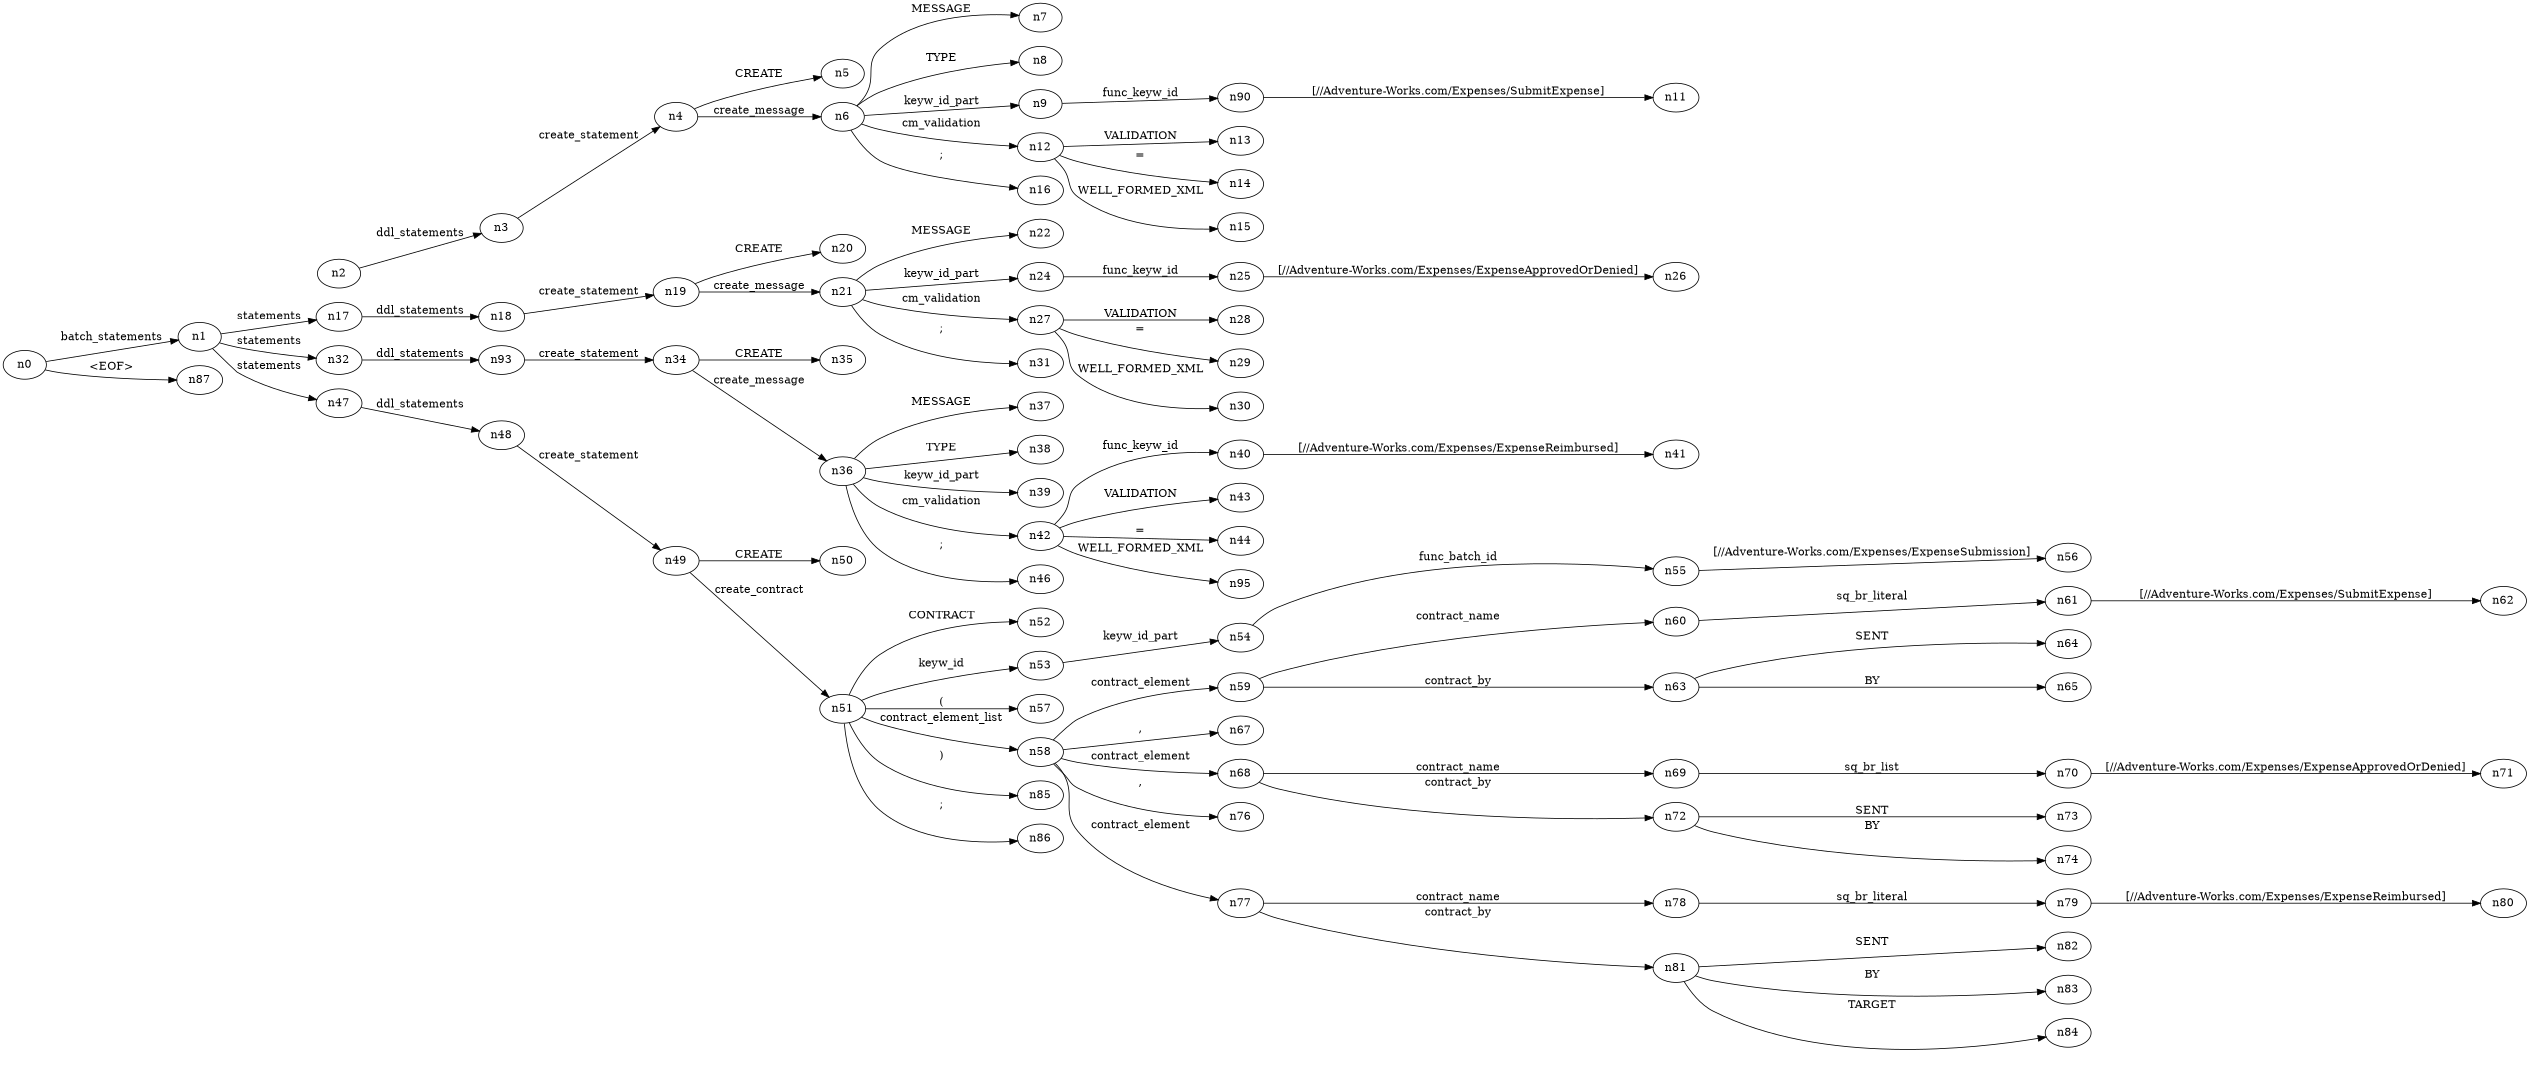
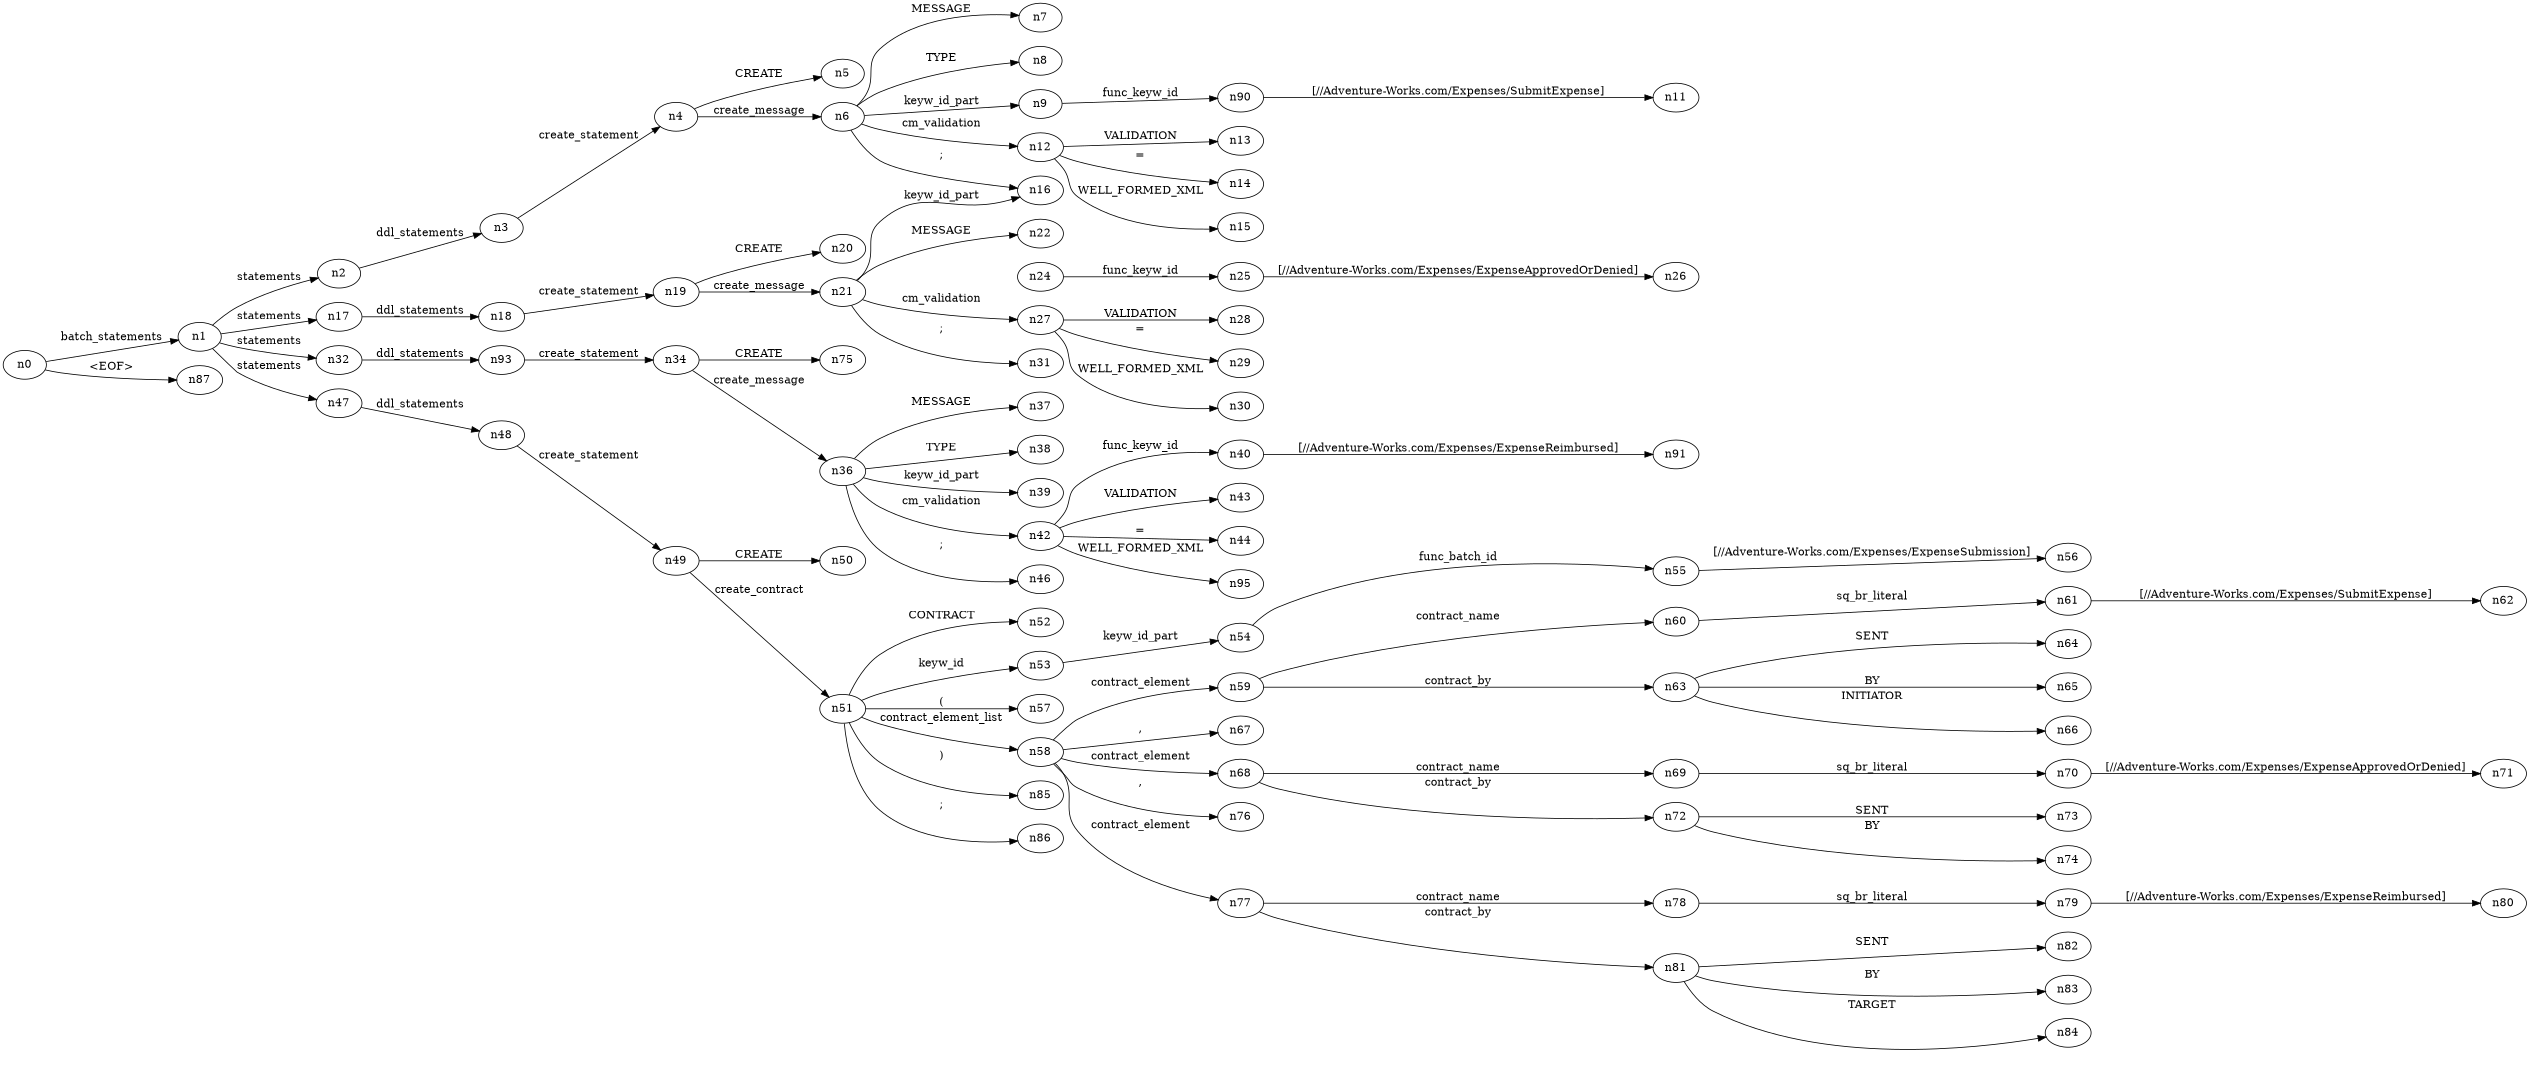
edge "n21" -> "n24": now "n21" -> "n16"
edge "n1" -> "n2": added, label "statements"
node "n35": label "n35" -> "n75"
node "n41": label "n41" -> "n91"
node "n66": added
edge "n69" -> "n70": label "sq_br_list" -> "sq_br_literal"
